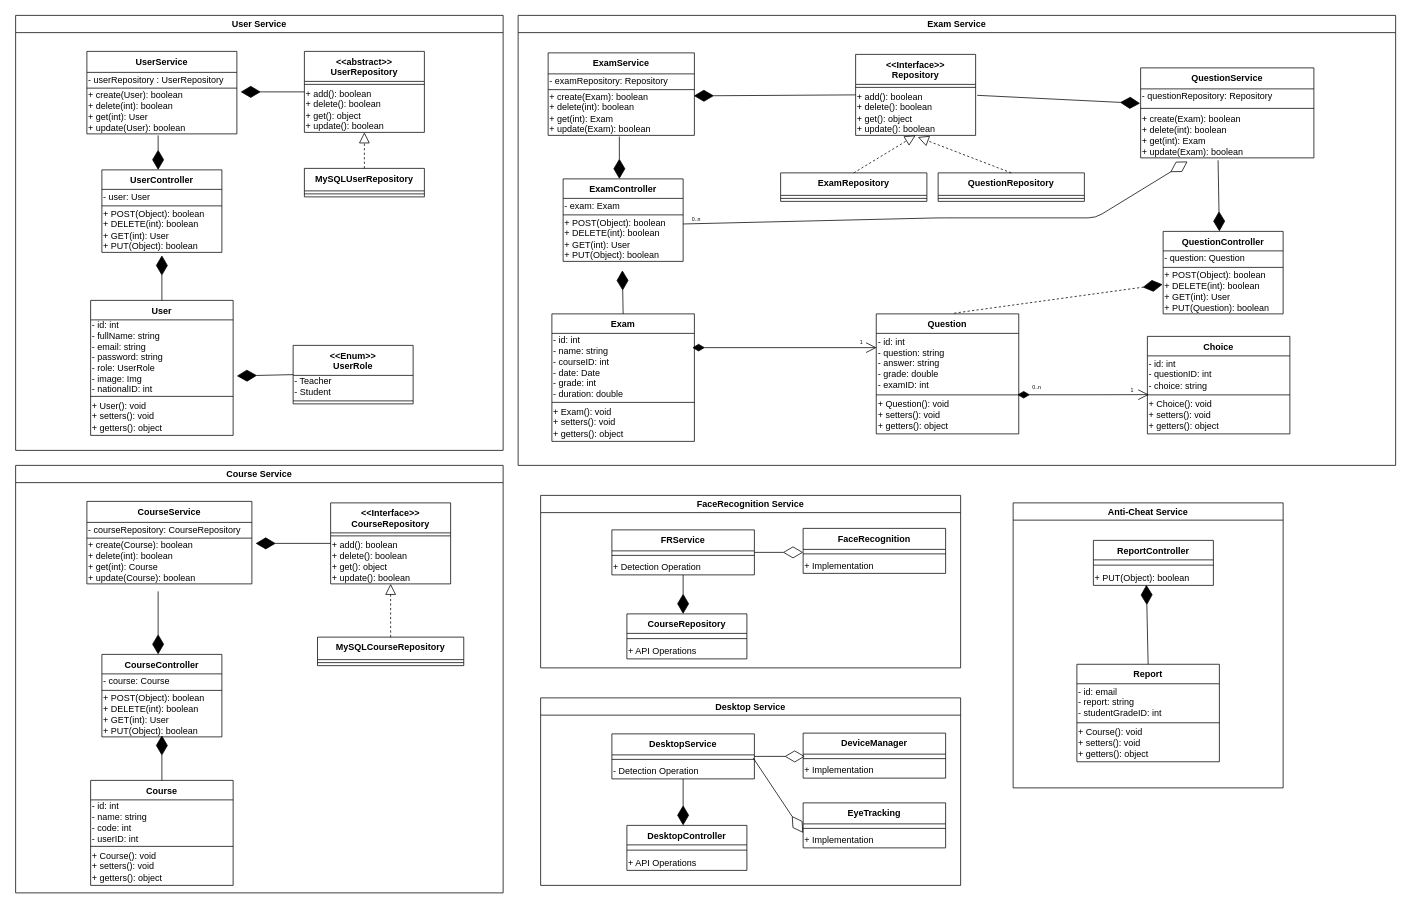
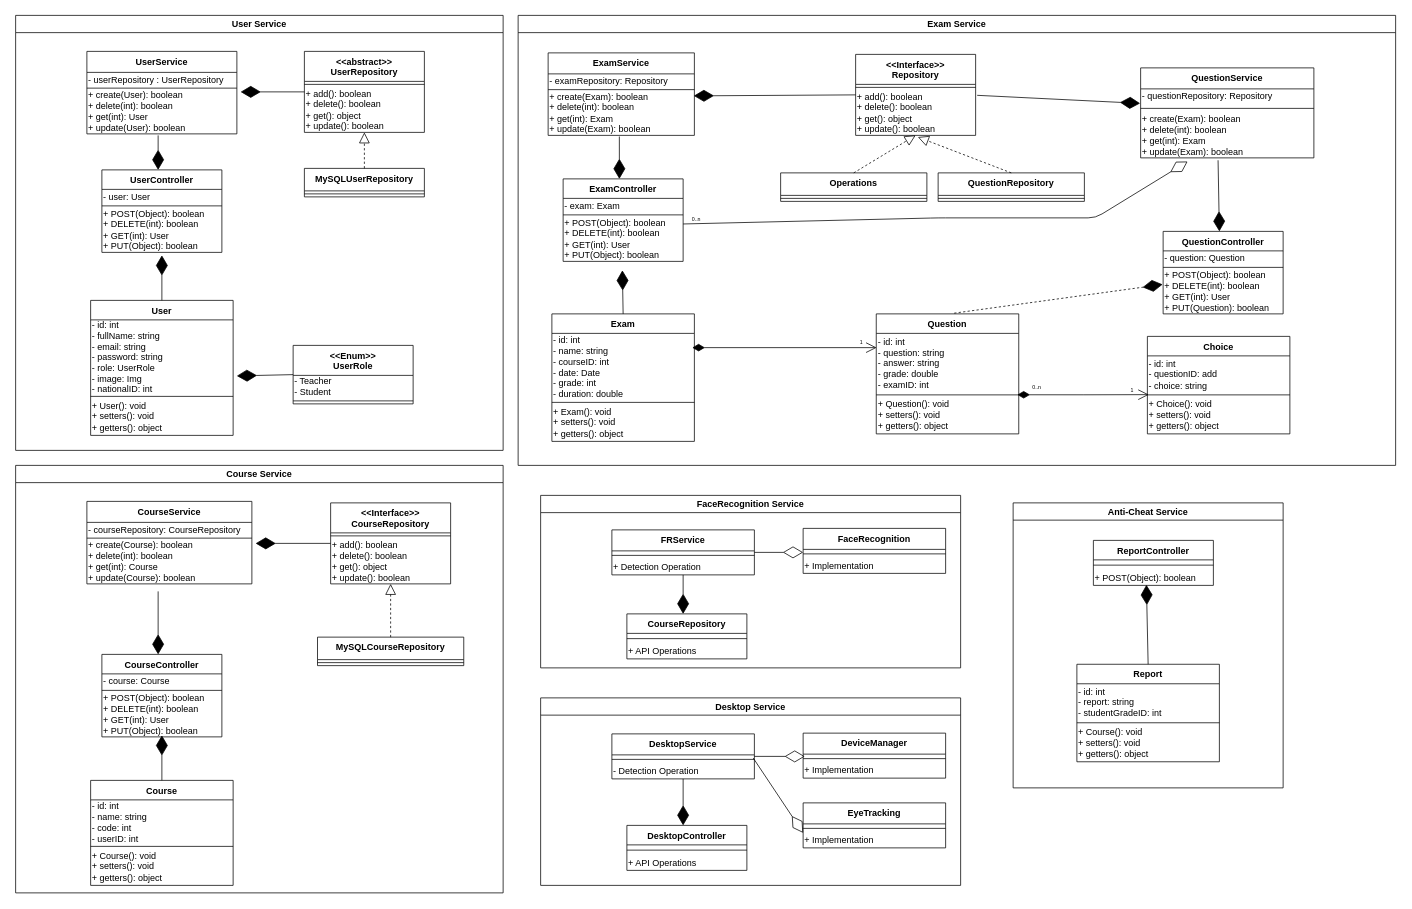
node "ExamRepository": label "ExamRepository" -> "Operations"
node "- id: int - questionID: int - choice: string": label "- id: int - questionID: int - choice: string" -> "- id: int - questionID: add - choice: string"
node "+ PUT(Object): boolean": label "+ PUT(Object): boolean" -> "+ POST(Object): boolean"
node "- id: email - report: string - studentGradeID: int": label "- id: email - report: string - studentGradeID: int" -> "- id: int - report: string - studentGradeID: int"
